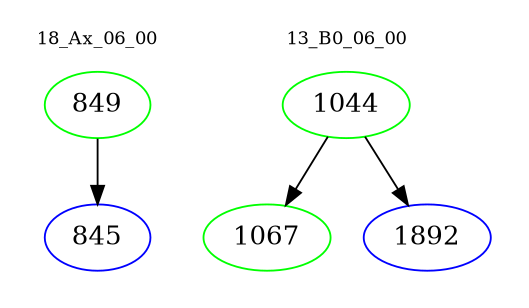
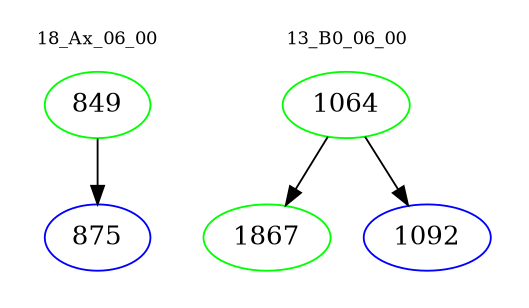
node "1044": label "1044" -> "1064"
node "845": label "845" -> "875"
node "1067": label "1067" -> "1867"
node "1892": label "1892" -> "1092"
